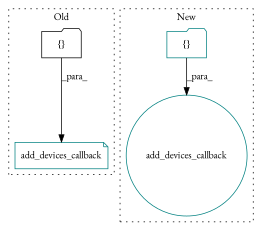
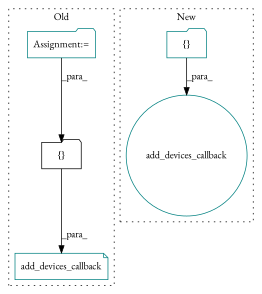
node "Assignment:=": added
